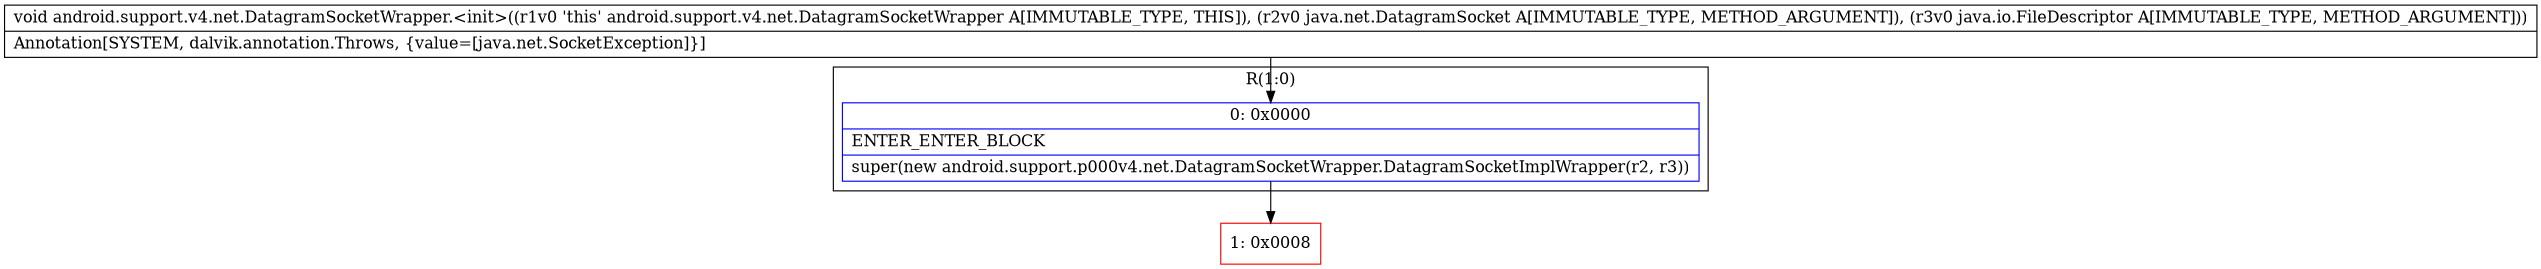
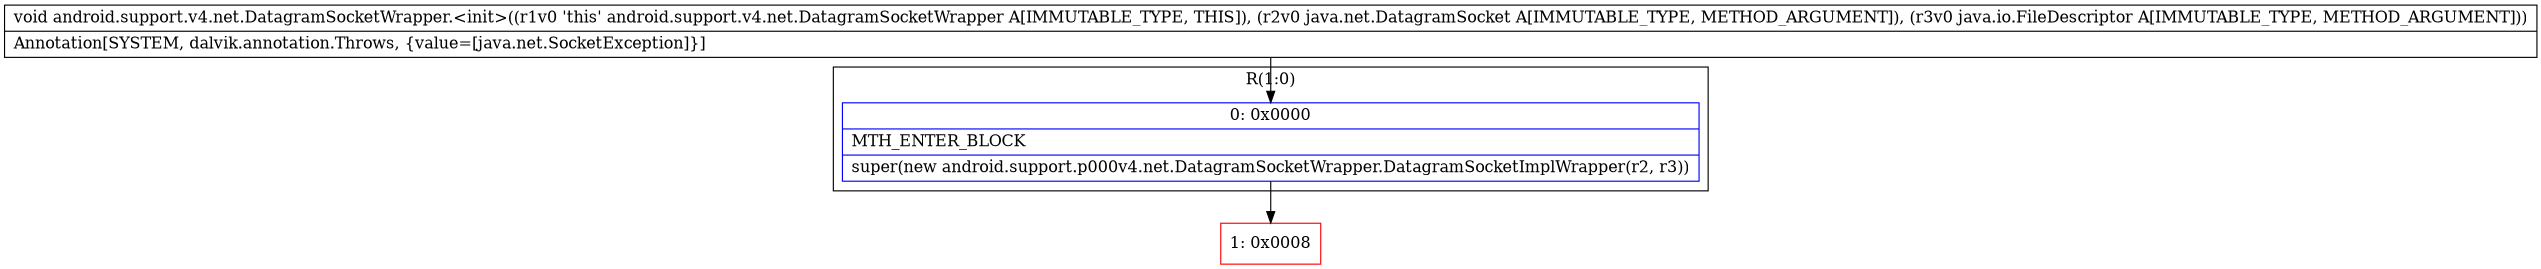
node "0: 0x0000": text "ENTER_ENTER_BLOCK" -> "MTH_ENTER_BLOCK"
